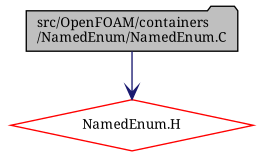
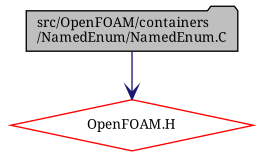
node "NamedEnum.H": label "NamedEnum.H" -> "OpenFOAM.H"
